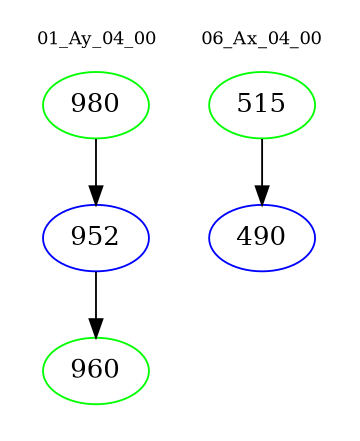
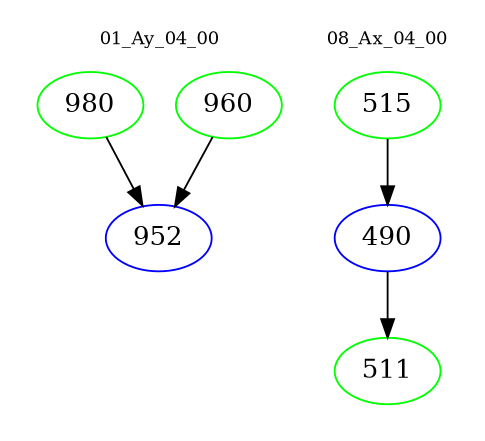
cluster "06_Ax_04_00": label "06_Ax_04_00" -> "08_Ax_04_00"
edge "952" -> "960": reversed
node "511": added
